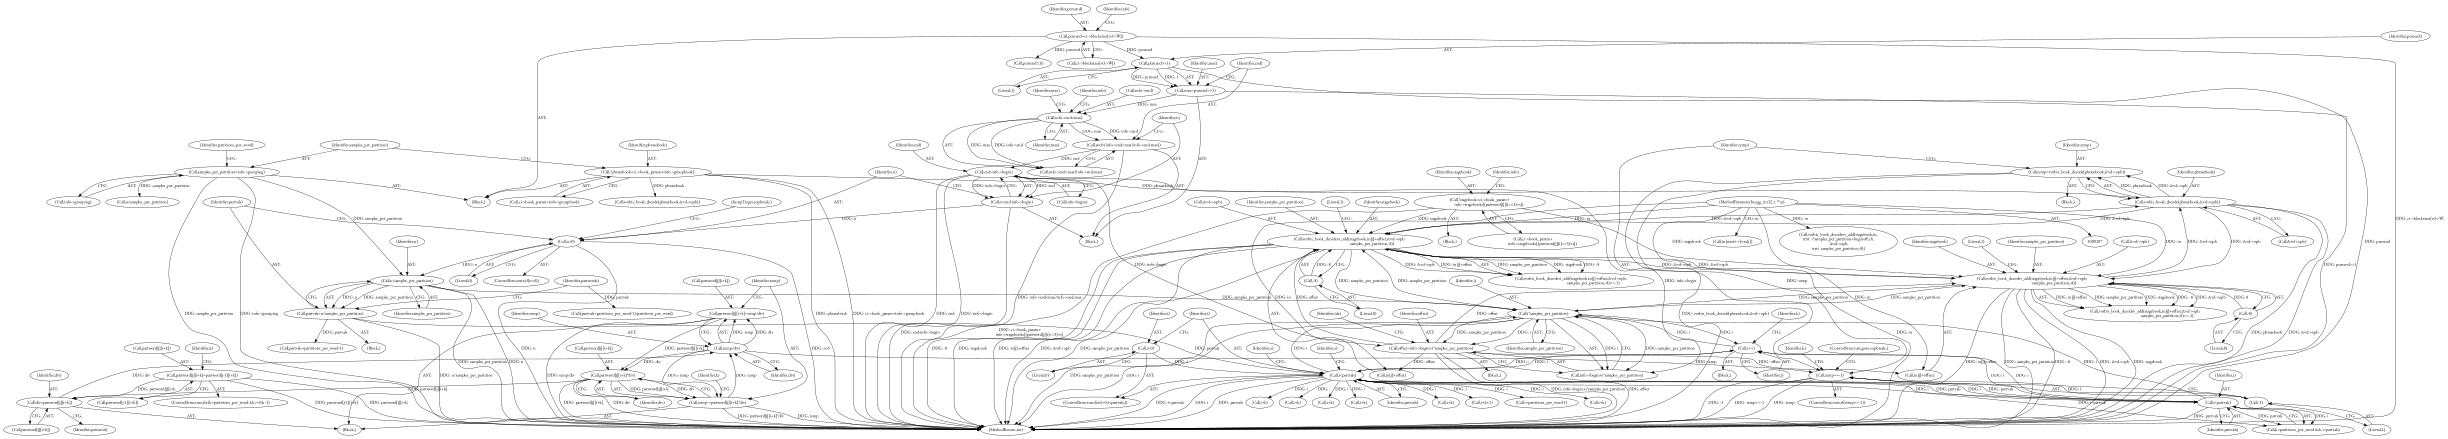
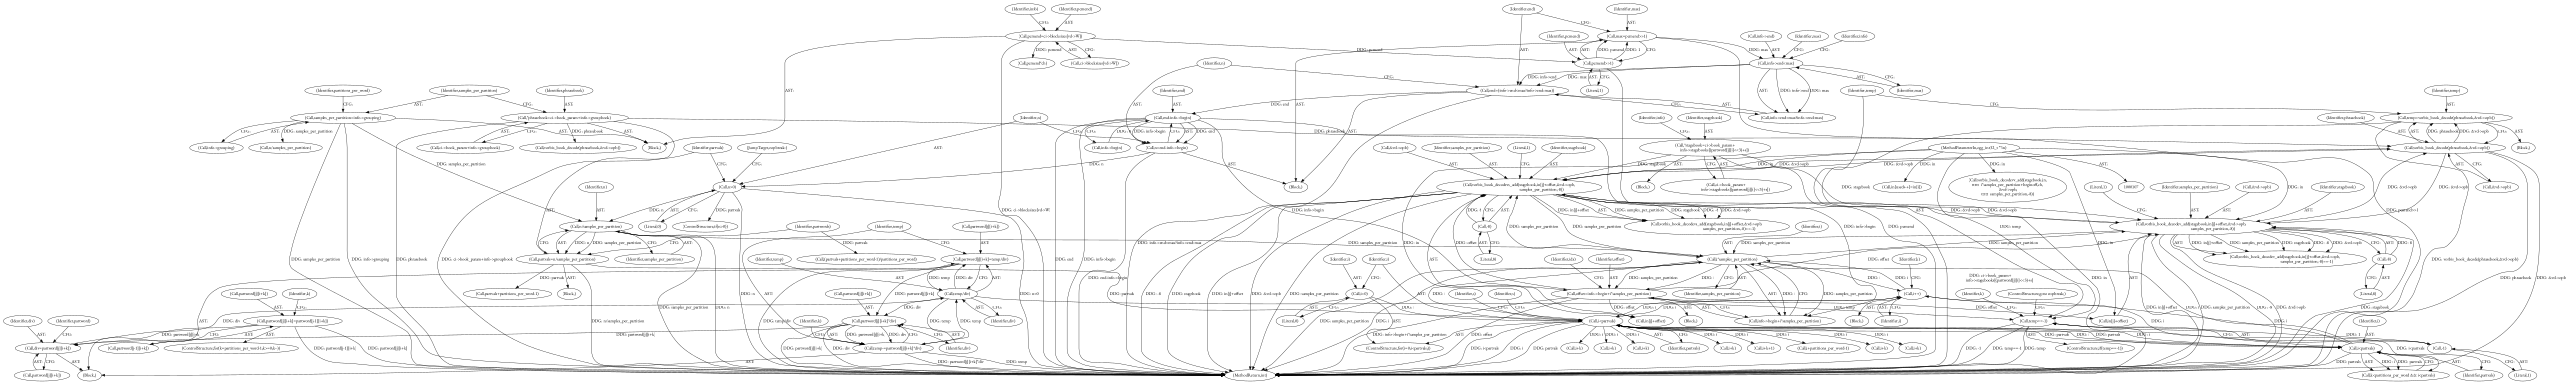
edge "(Call,max=pcmend>>1)" -> "(Call,pcmend>>1)": added, label "CFG:"
edge "(Call,info->begin)" -> "(Call,end-info->begin)": label "AST: " -> "DDG: 8"
edge "(MethodParameterIn,ogg_int32_t **in)" -> "(Call,in[used++]=in[i])": label "CFG: in" -> "DDG: in"
edge "(Call,n>0)" -> "(ControlStructure,if(n>0))": label "AST: " -> "DDG: partvals"
edge "(Call,div=partword[j][i+k])" -> "(Identifier,partword)": reversed
